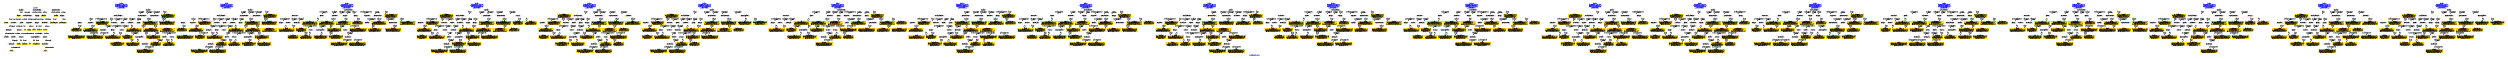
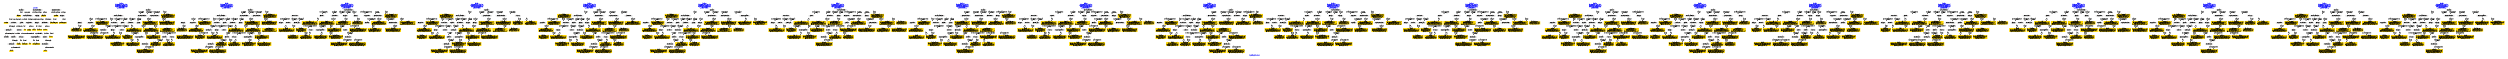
node "artist_uri": added
